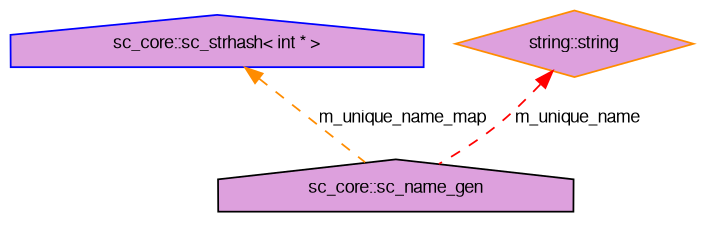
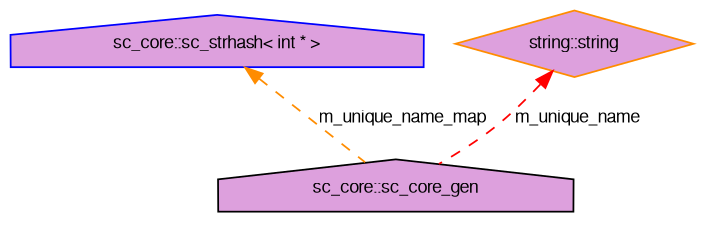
node "sc_core::sc_name_gen": label "sc_core::sc_name_gen" -> "sc_core::sc_core_gen"
